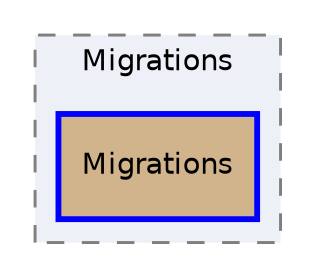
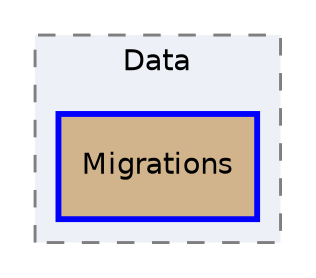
cluster "Migrations": label "Migrations" -> "Data"
